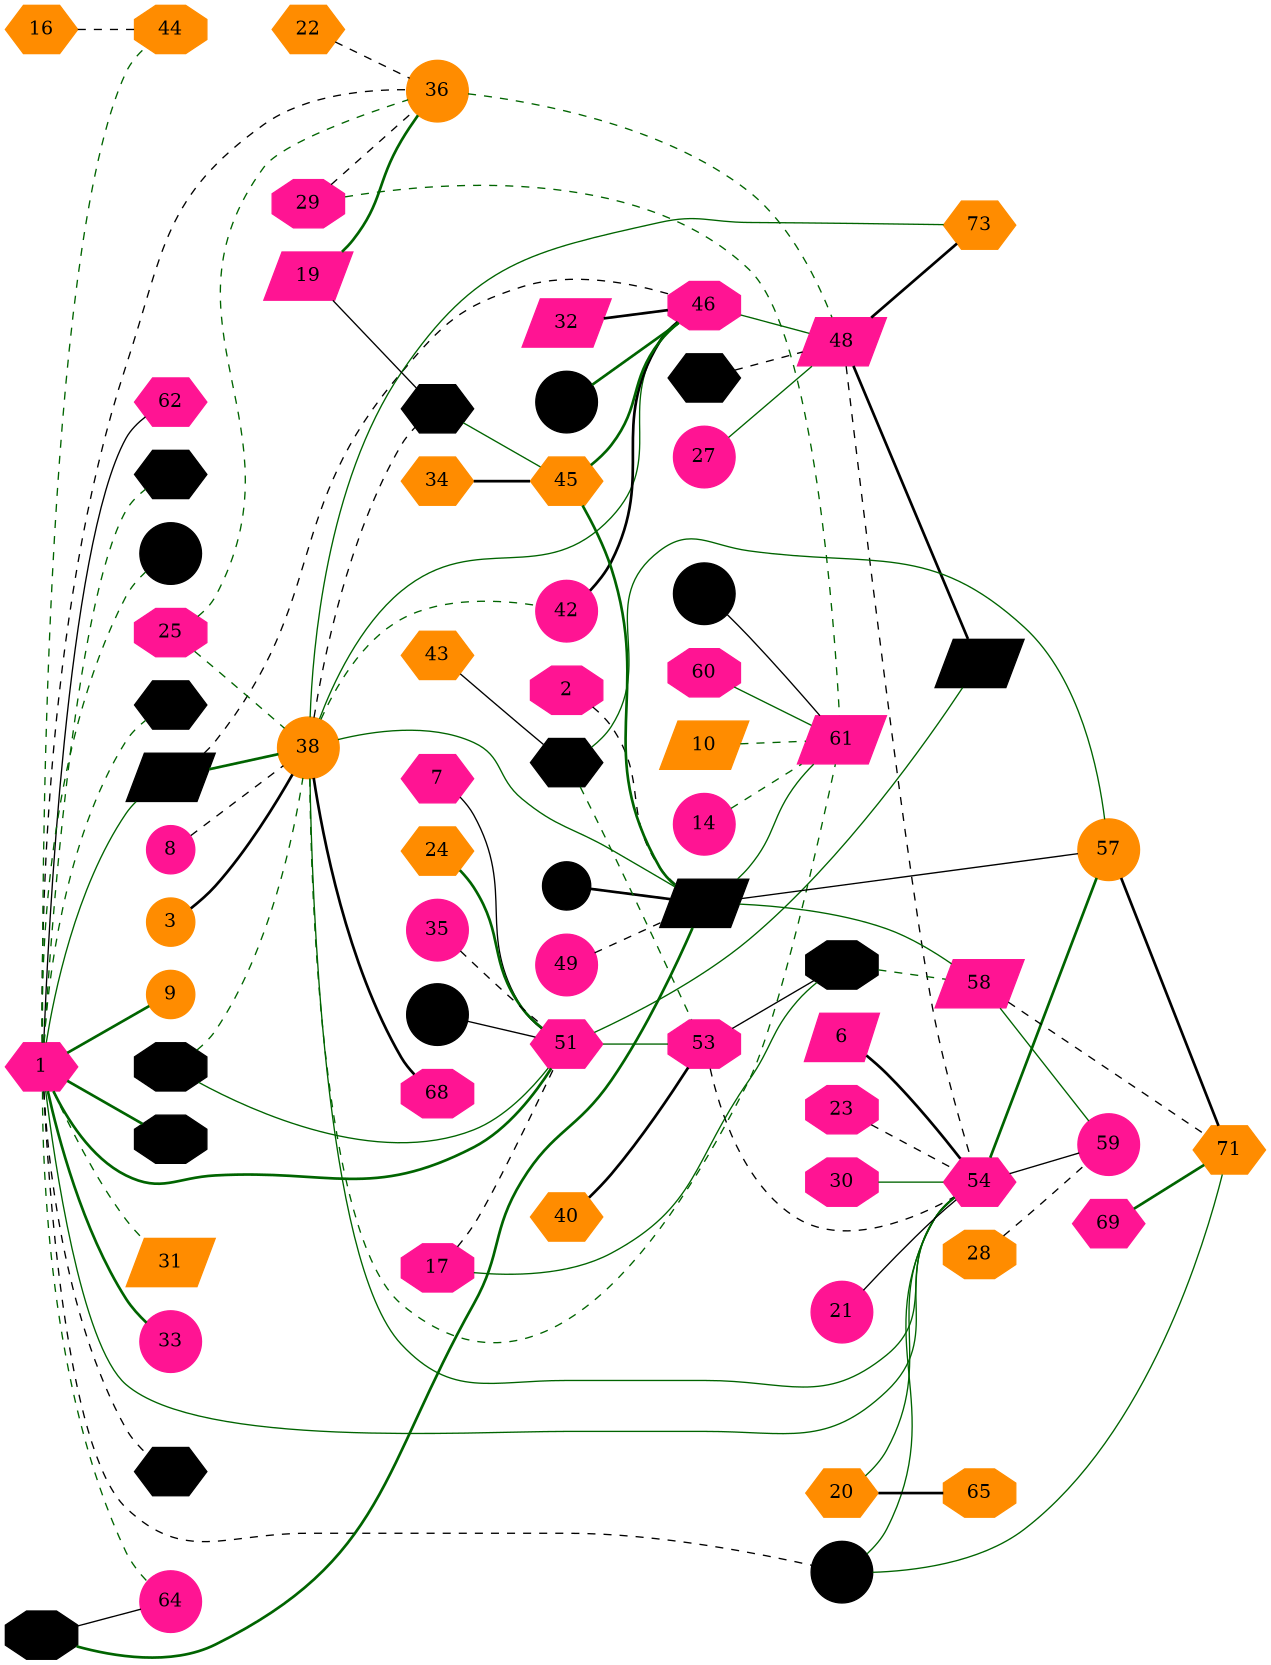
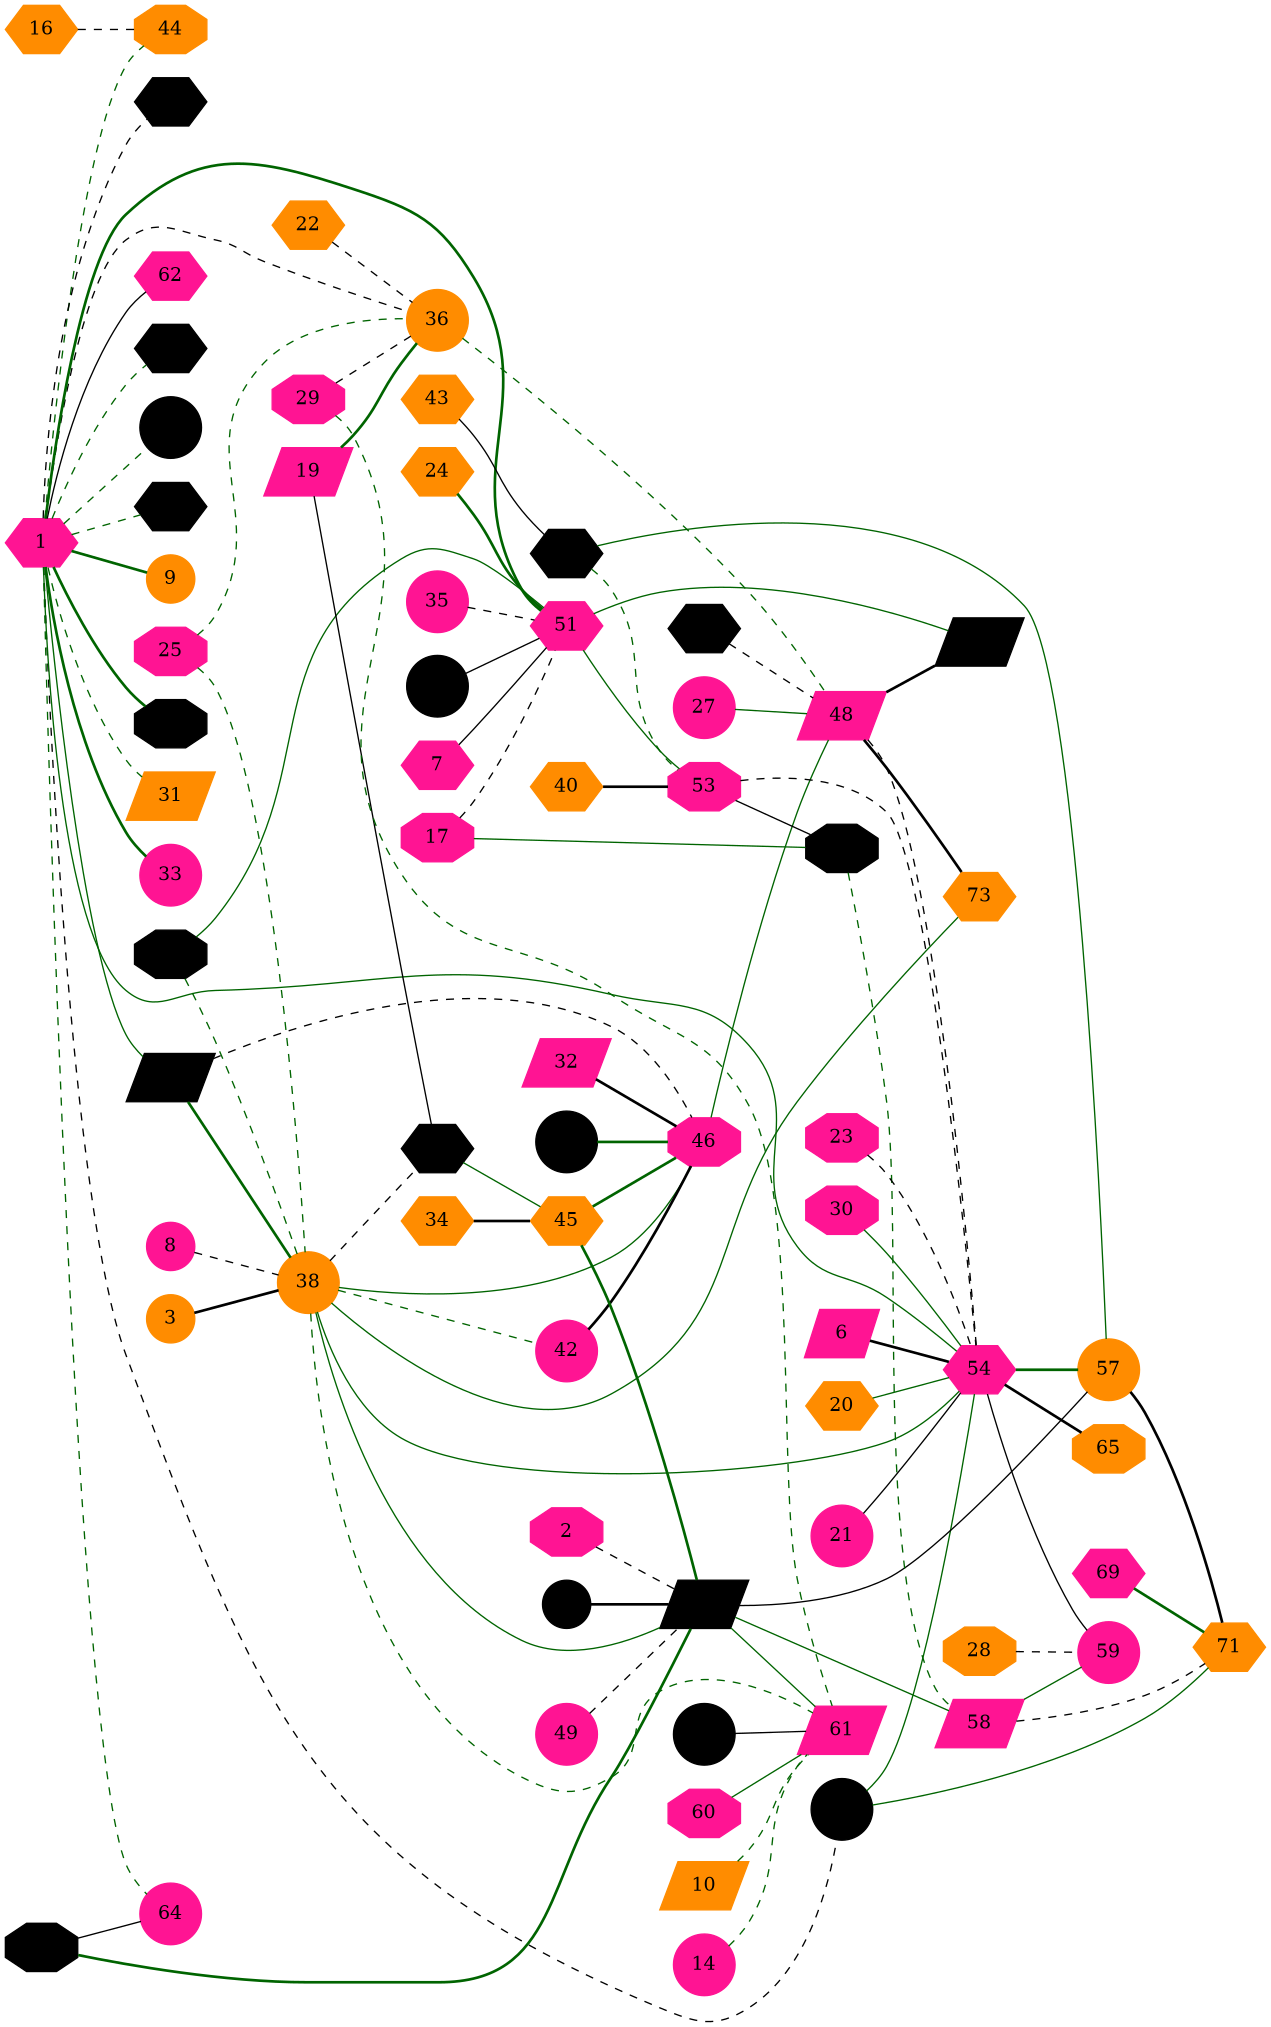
node "68": removed
edge "20" -- "65": now "54" -- "65"
